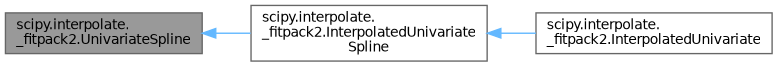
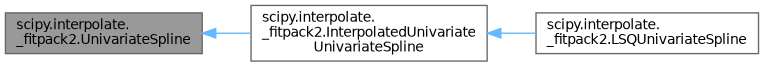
node "scipy.interpolate. _fitpack2.InterpolatedUnivariate Spline": label "scipy.interpolate. _fitpack2.InterpolatedUnivariate Spline" -> "scipy.interpolate. _fitpack2.InterpolatedUnivariate UnivariateSpline"
node "scipy.interpolate. _fitpack2.InterpolatedUnivariate": label "scipy.interpolate. _fitpack2.InterpolatedUnivariate" -> "scipy.interpolate. _fitpack2.LSQUnivariateSpline"
